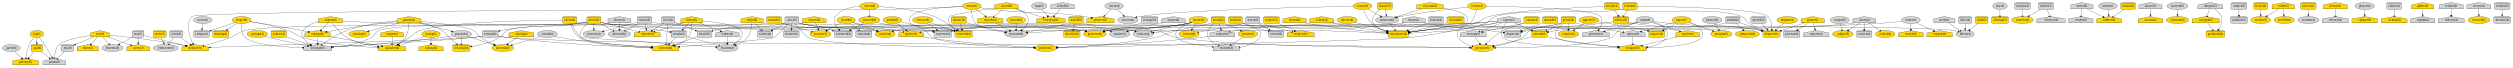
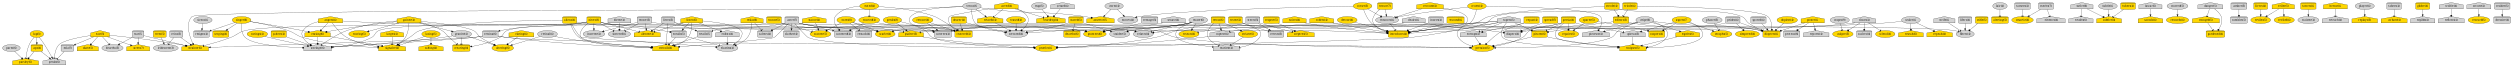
node "terras(6)": fillcolor gold -> lightgrey
node "glider(4)": shape house -> cylinder
node "teaser(6)": fillcolor gold -> lightgrey
